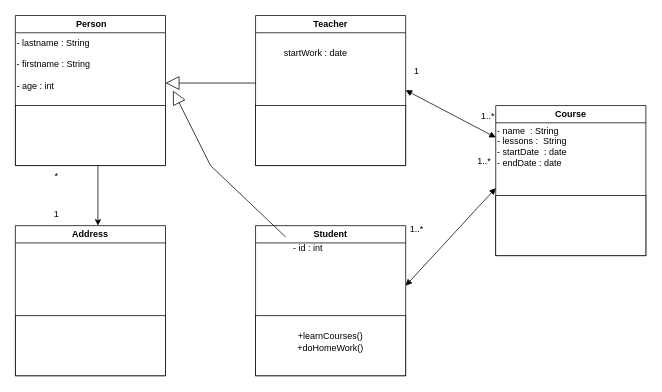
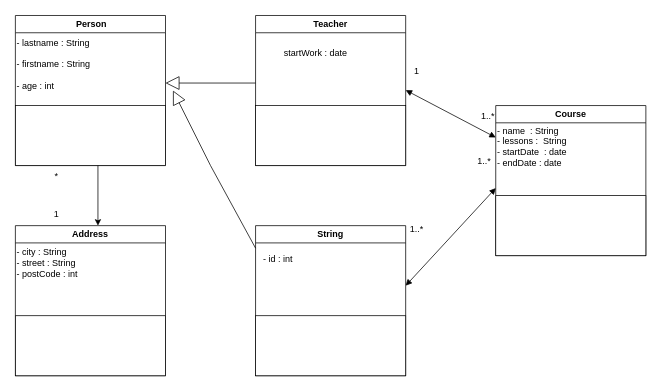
node "Student": label "Student" -> "String"
node "- id : int": moved (308, 248) -> (278, 259)
node "- city : String - street : String - postCode : int": added
node "+learnCourses() +doHomeWork()": removed
